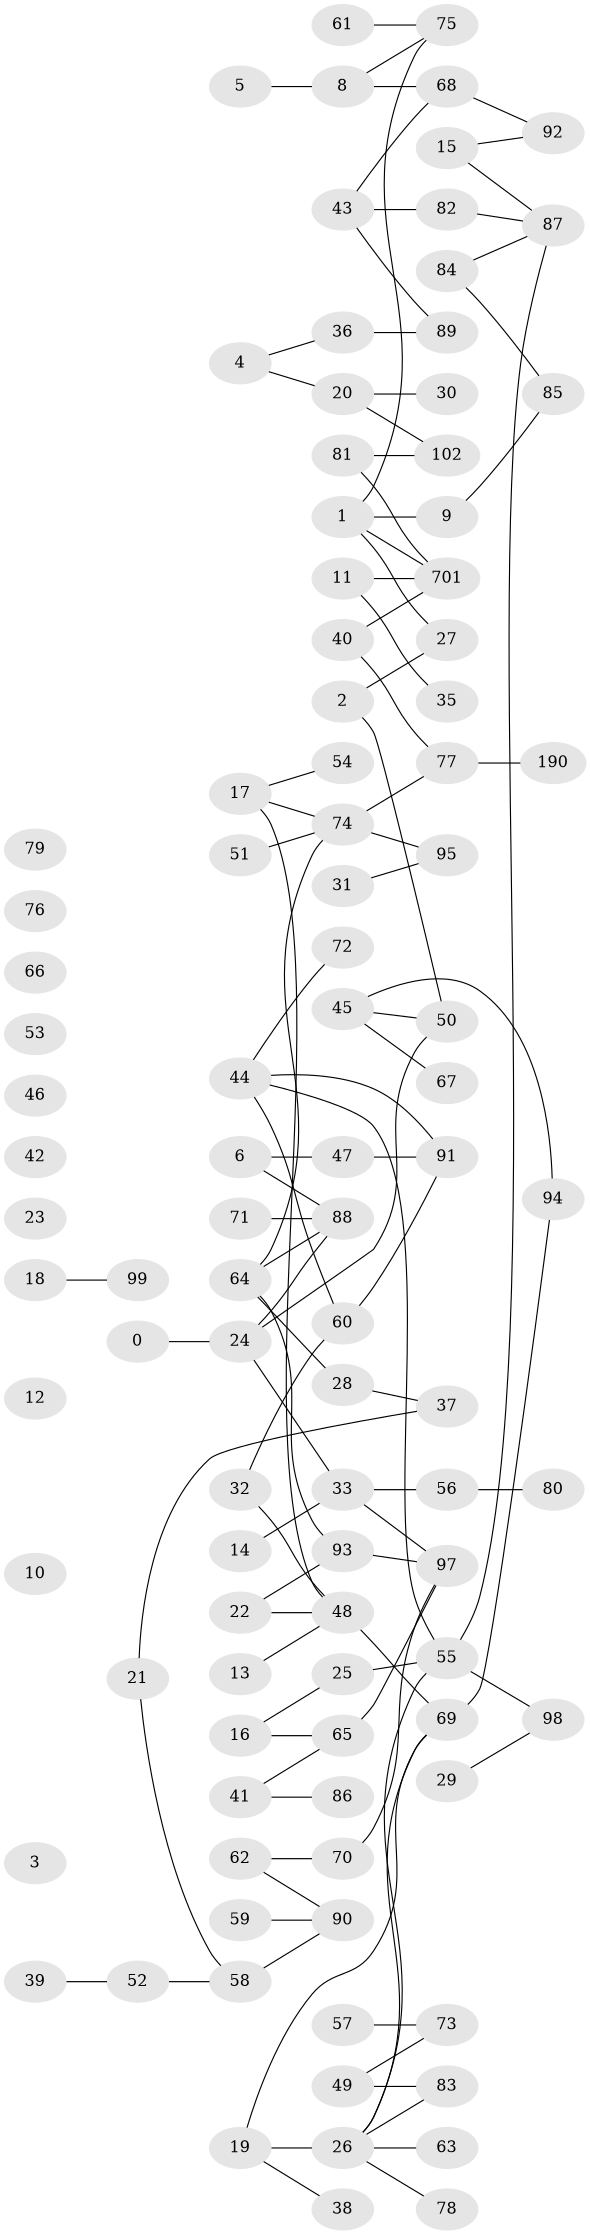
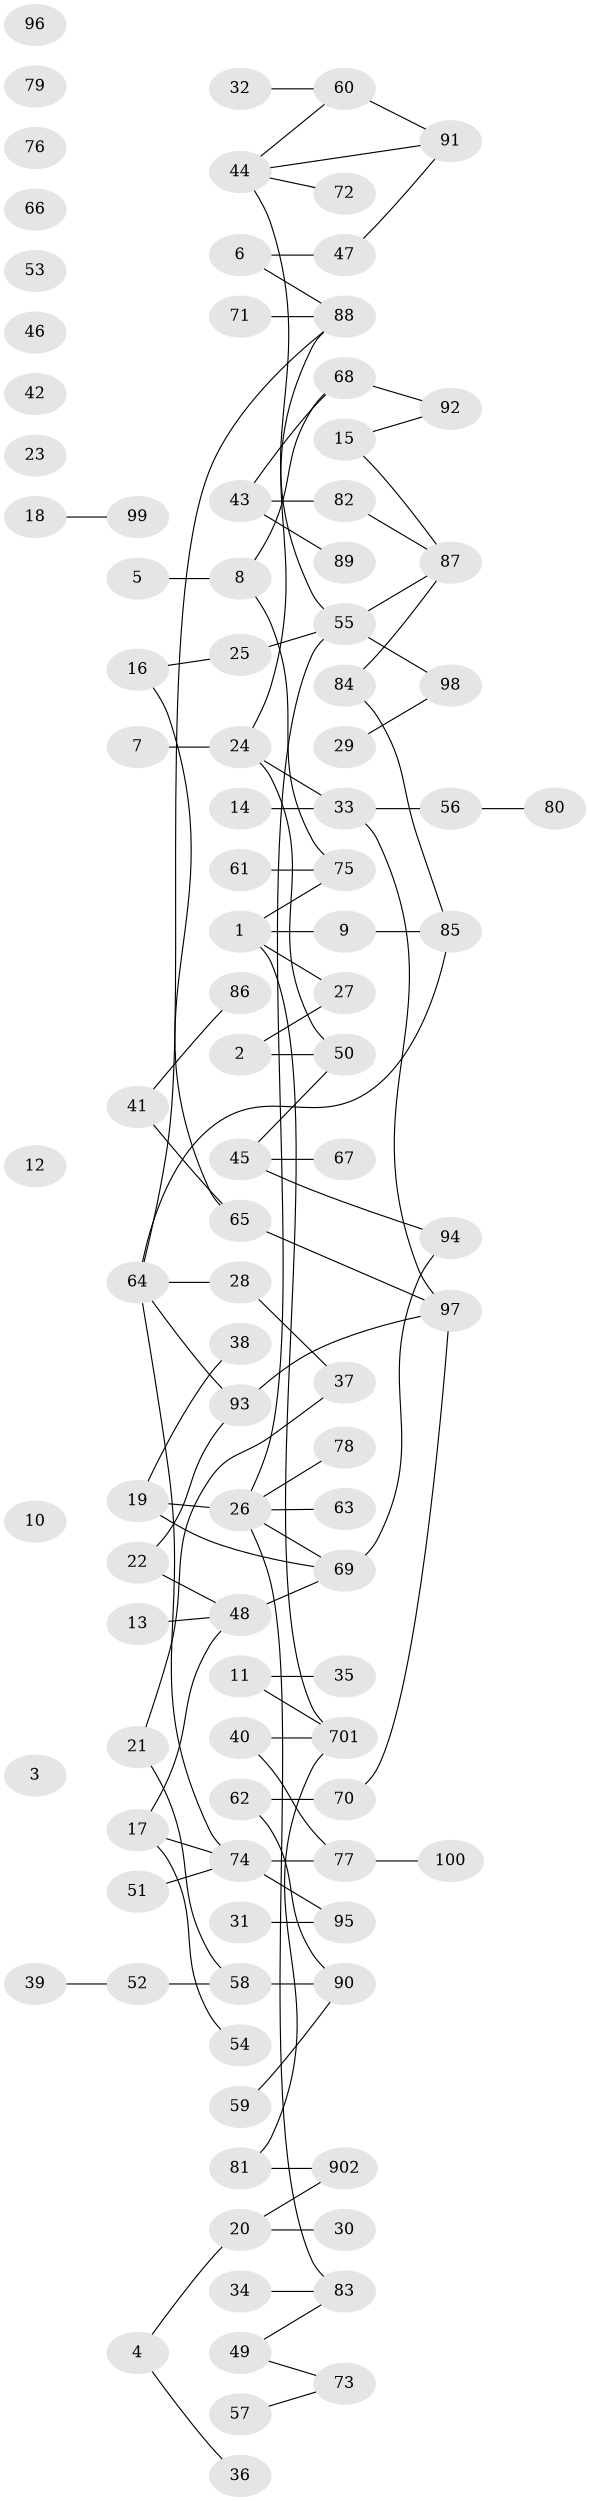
node "96": added
edge "36" -- "89": removed
node "102": label "102" -> "902"
node "190": label "190" -> "100"
edge "85" -- "64": added
node "0": label "0" -> "7"
edge "32" -- "48": removed
node "34": added
